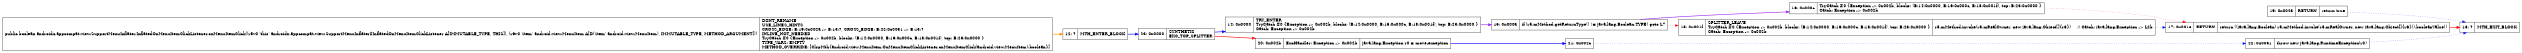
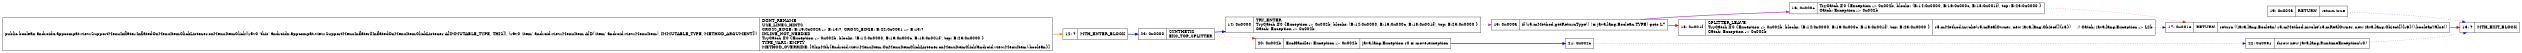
edge "14: 0x0000" -> "15: 0x000a": style bold -> dotted
edge "15: 0x000a" -> "18: 0x001f": style dotted -> bold
edge "23: 0x0000" -> "20: 0x002b": style bold -> dotted
